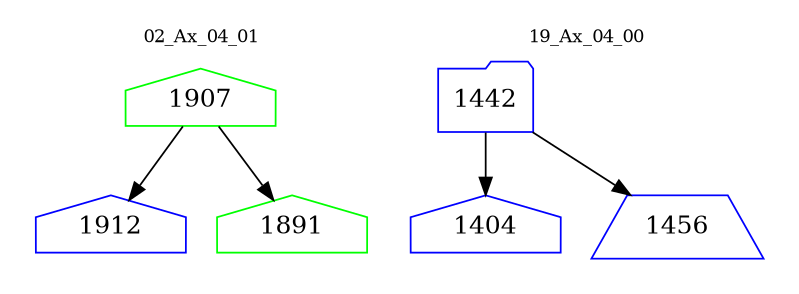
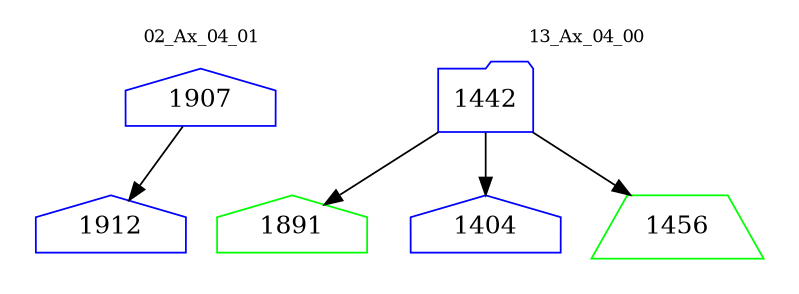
cluster "19_Ax_04_00": label "19_Ax_04_00" -> "13_Ax_04_00"
node "1907": color green -> blue
edge "1907" -> "1891": now "1442" -> "1891"
node "1456": color blue -> green
